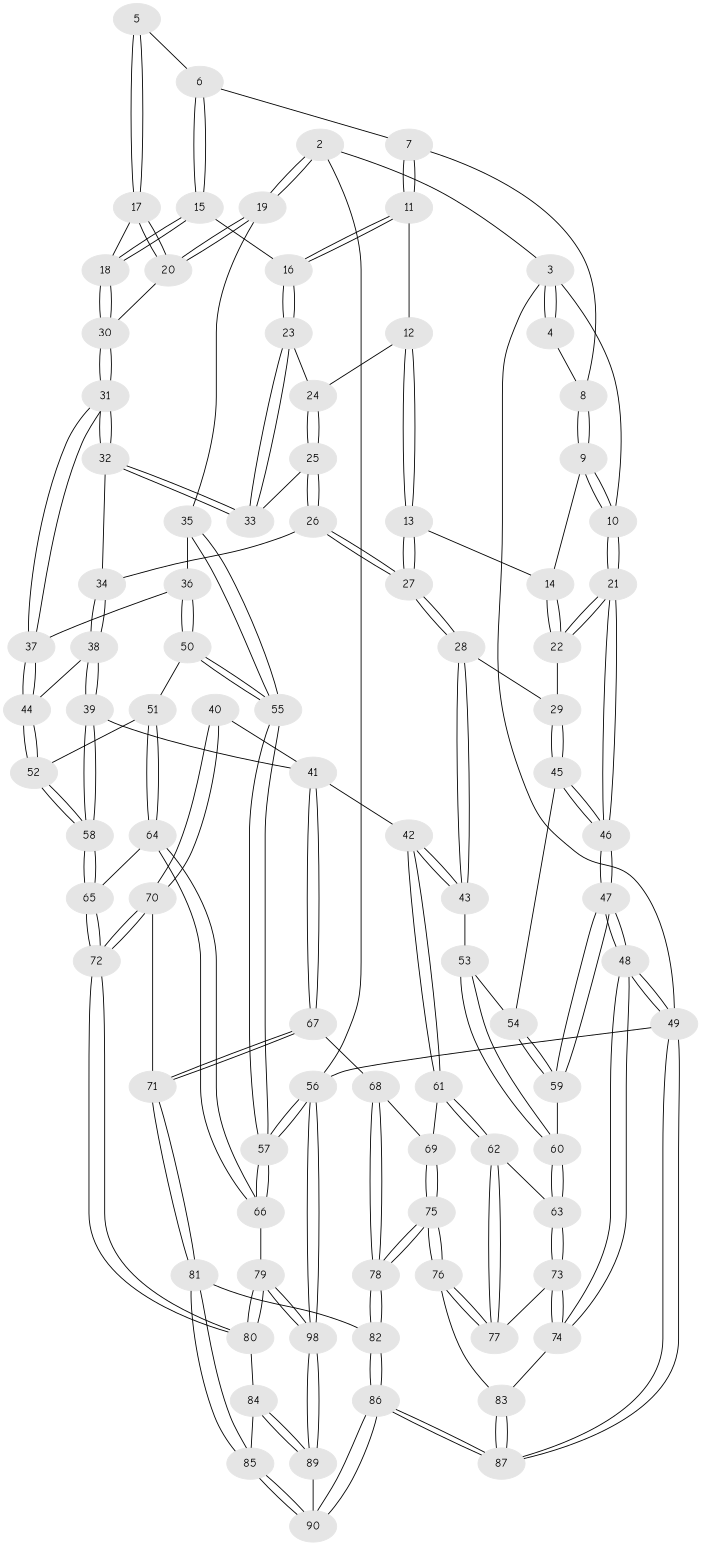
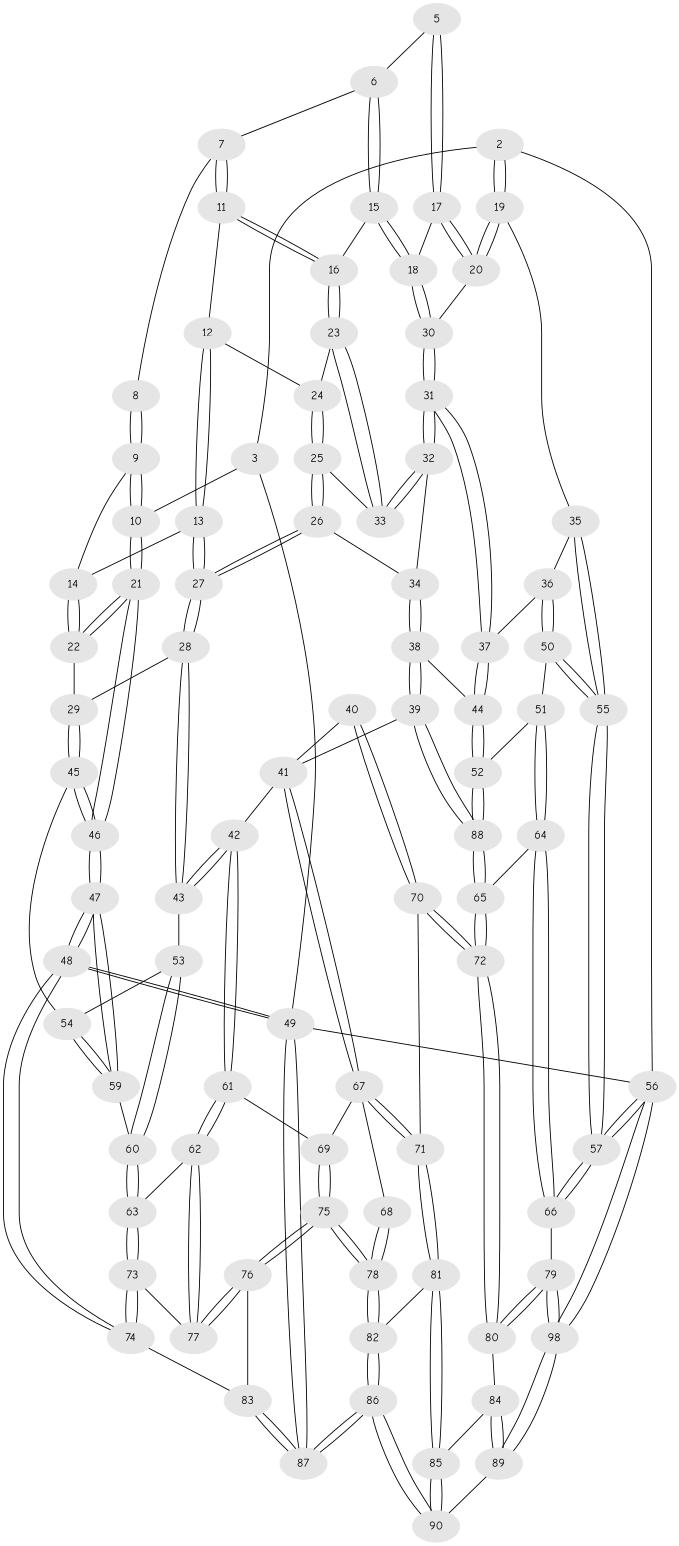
node "4": removed
node "58": label "58" -> "88"
edge "68" -- "69": now "67" -- "69"
